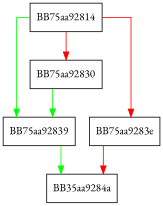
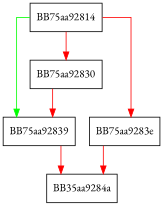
edge "BB75aa92830" -> "BB75aa92839": color green -> red
edge "BB75aa92839" -> "BB35aa9284a": color green -> red
